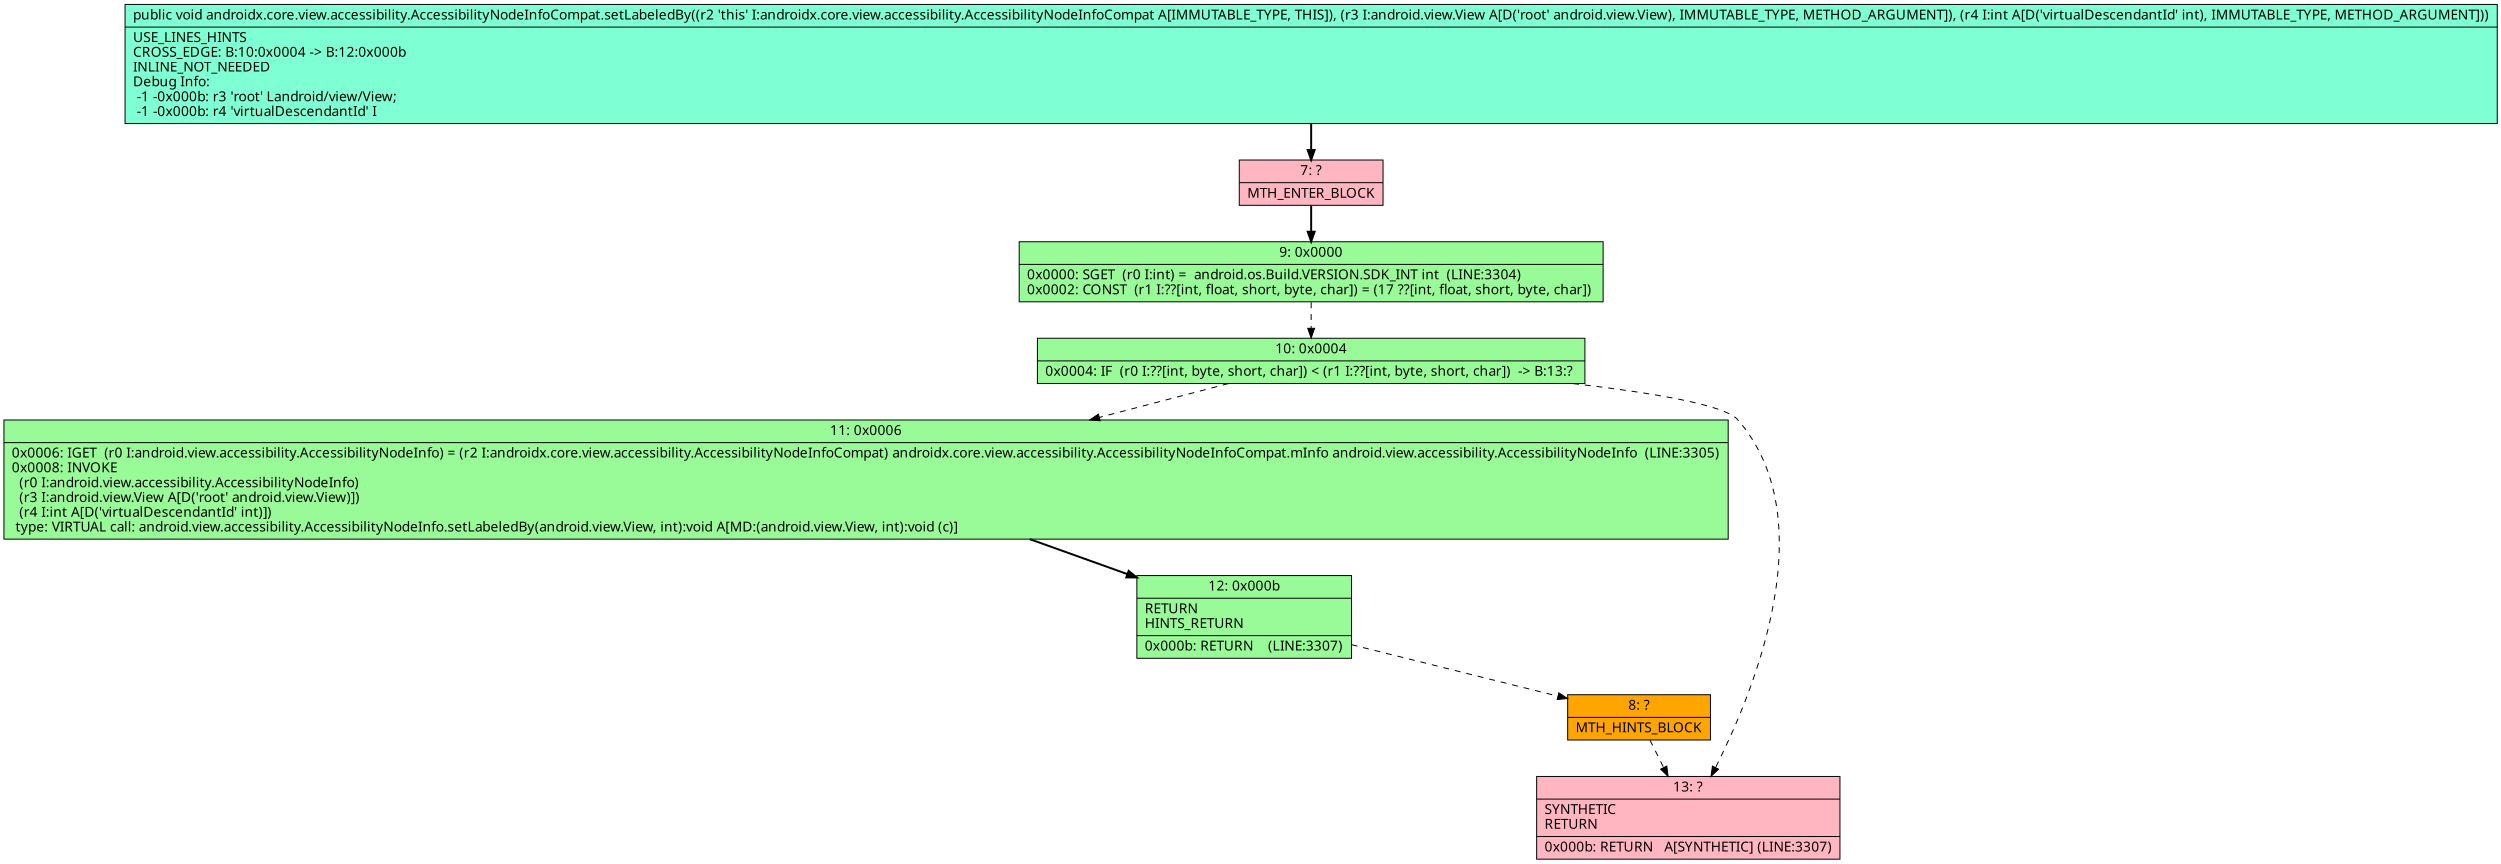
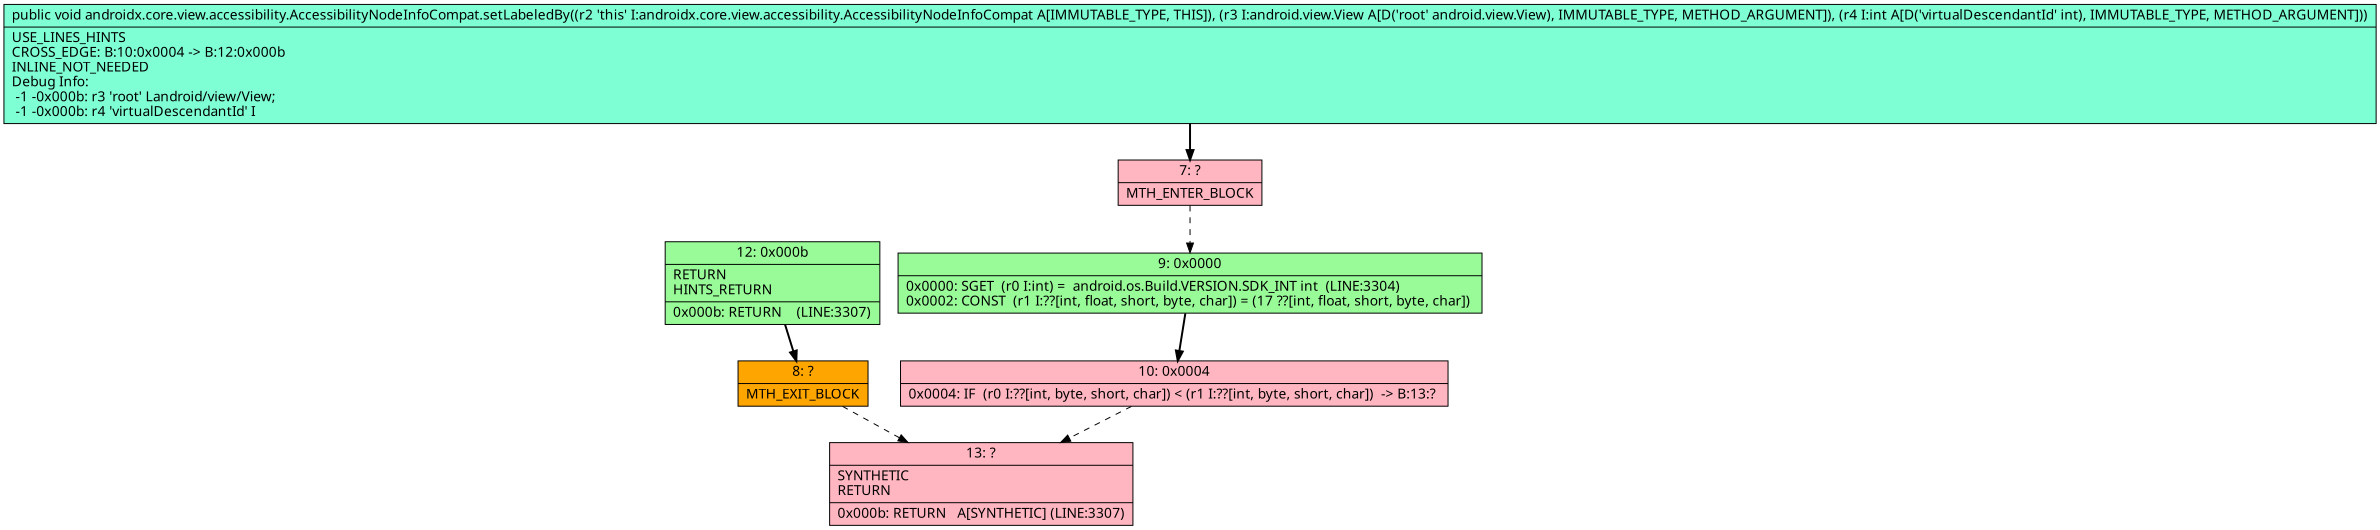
edge "7: ?" -> "9: 0x0000": style bold -> dashed
edge "9: 0x0000" -> "10: 0x0004": style dashed -> bold
node "10: 0x0004": fillcolor palegreen -> lightpink
node "11: 0x0006": removed
edge "12: 0x000b" -> "8: ?": style dashed -> bold
node "8: ?": text "MTH_HINTS_BLOCK" -> "MTH_EXIT_BLOCK"
